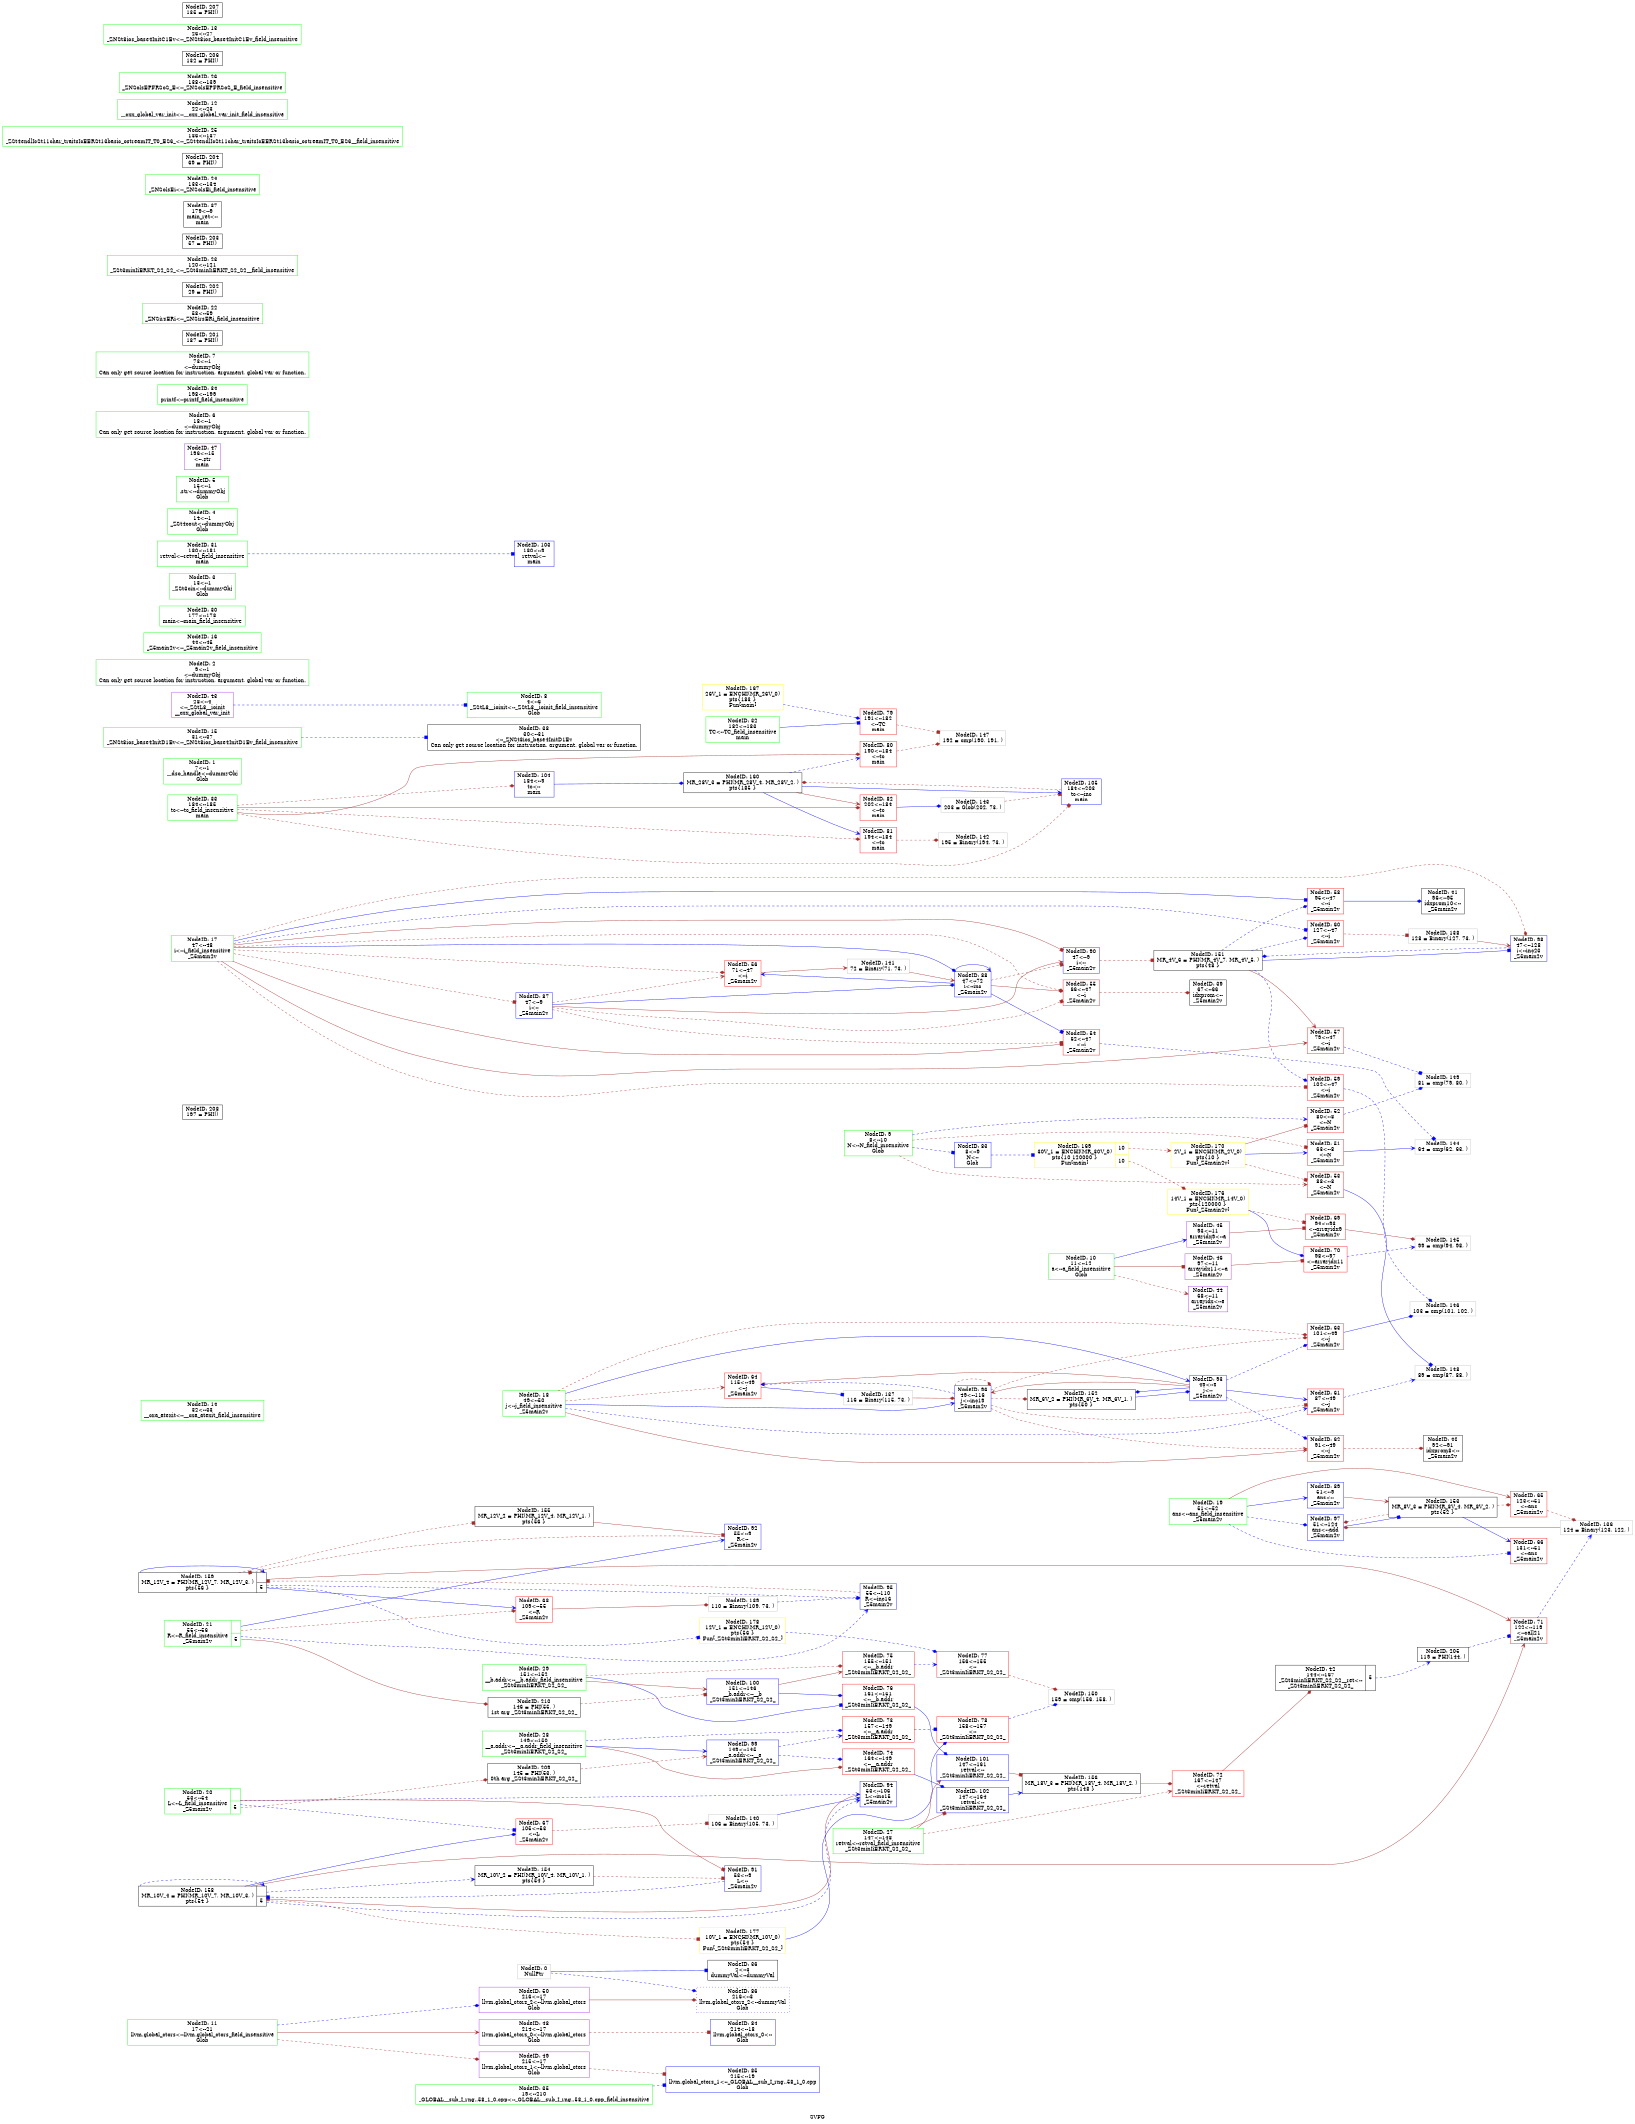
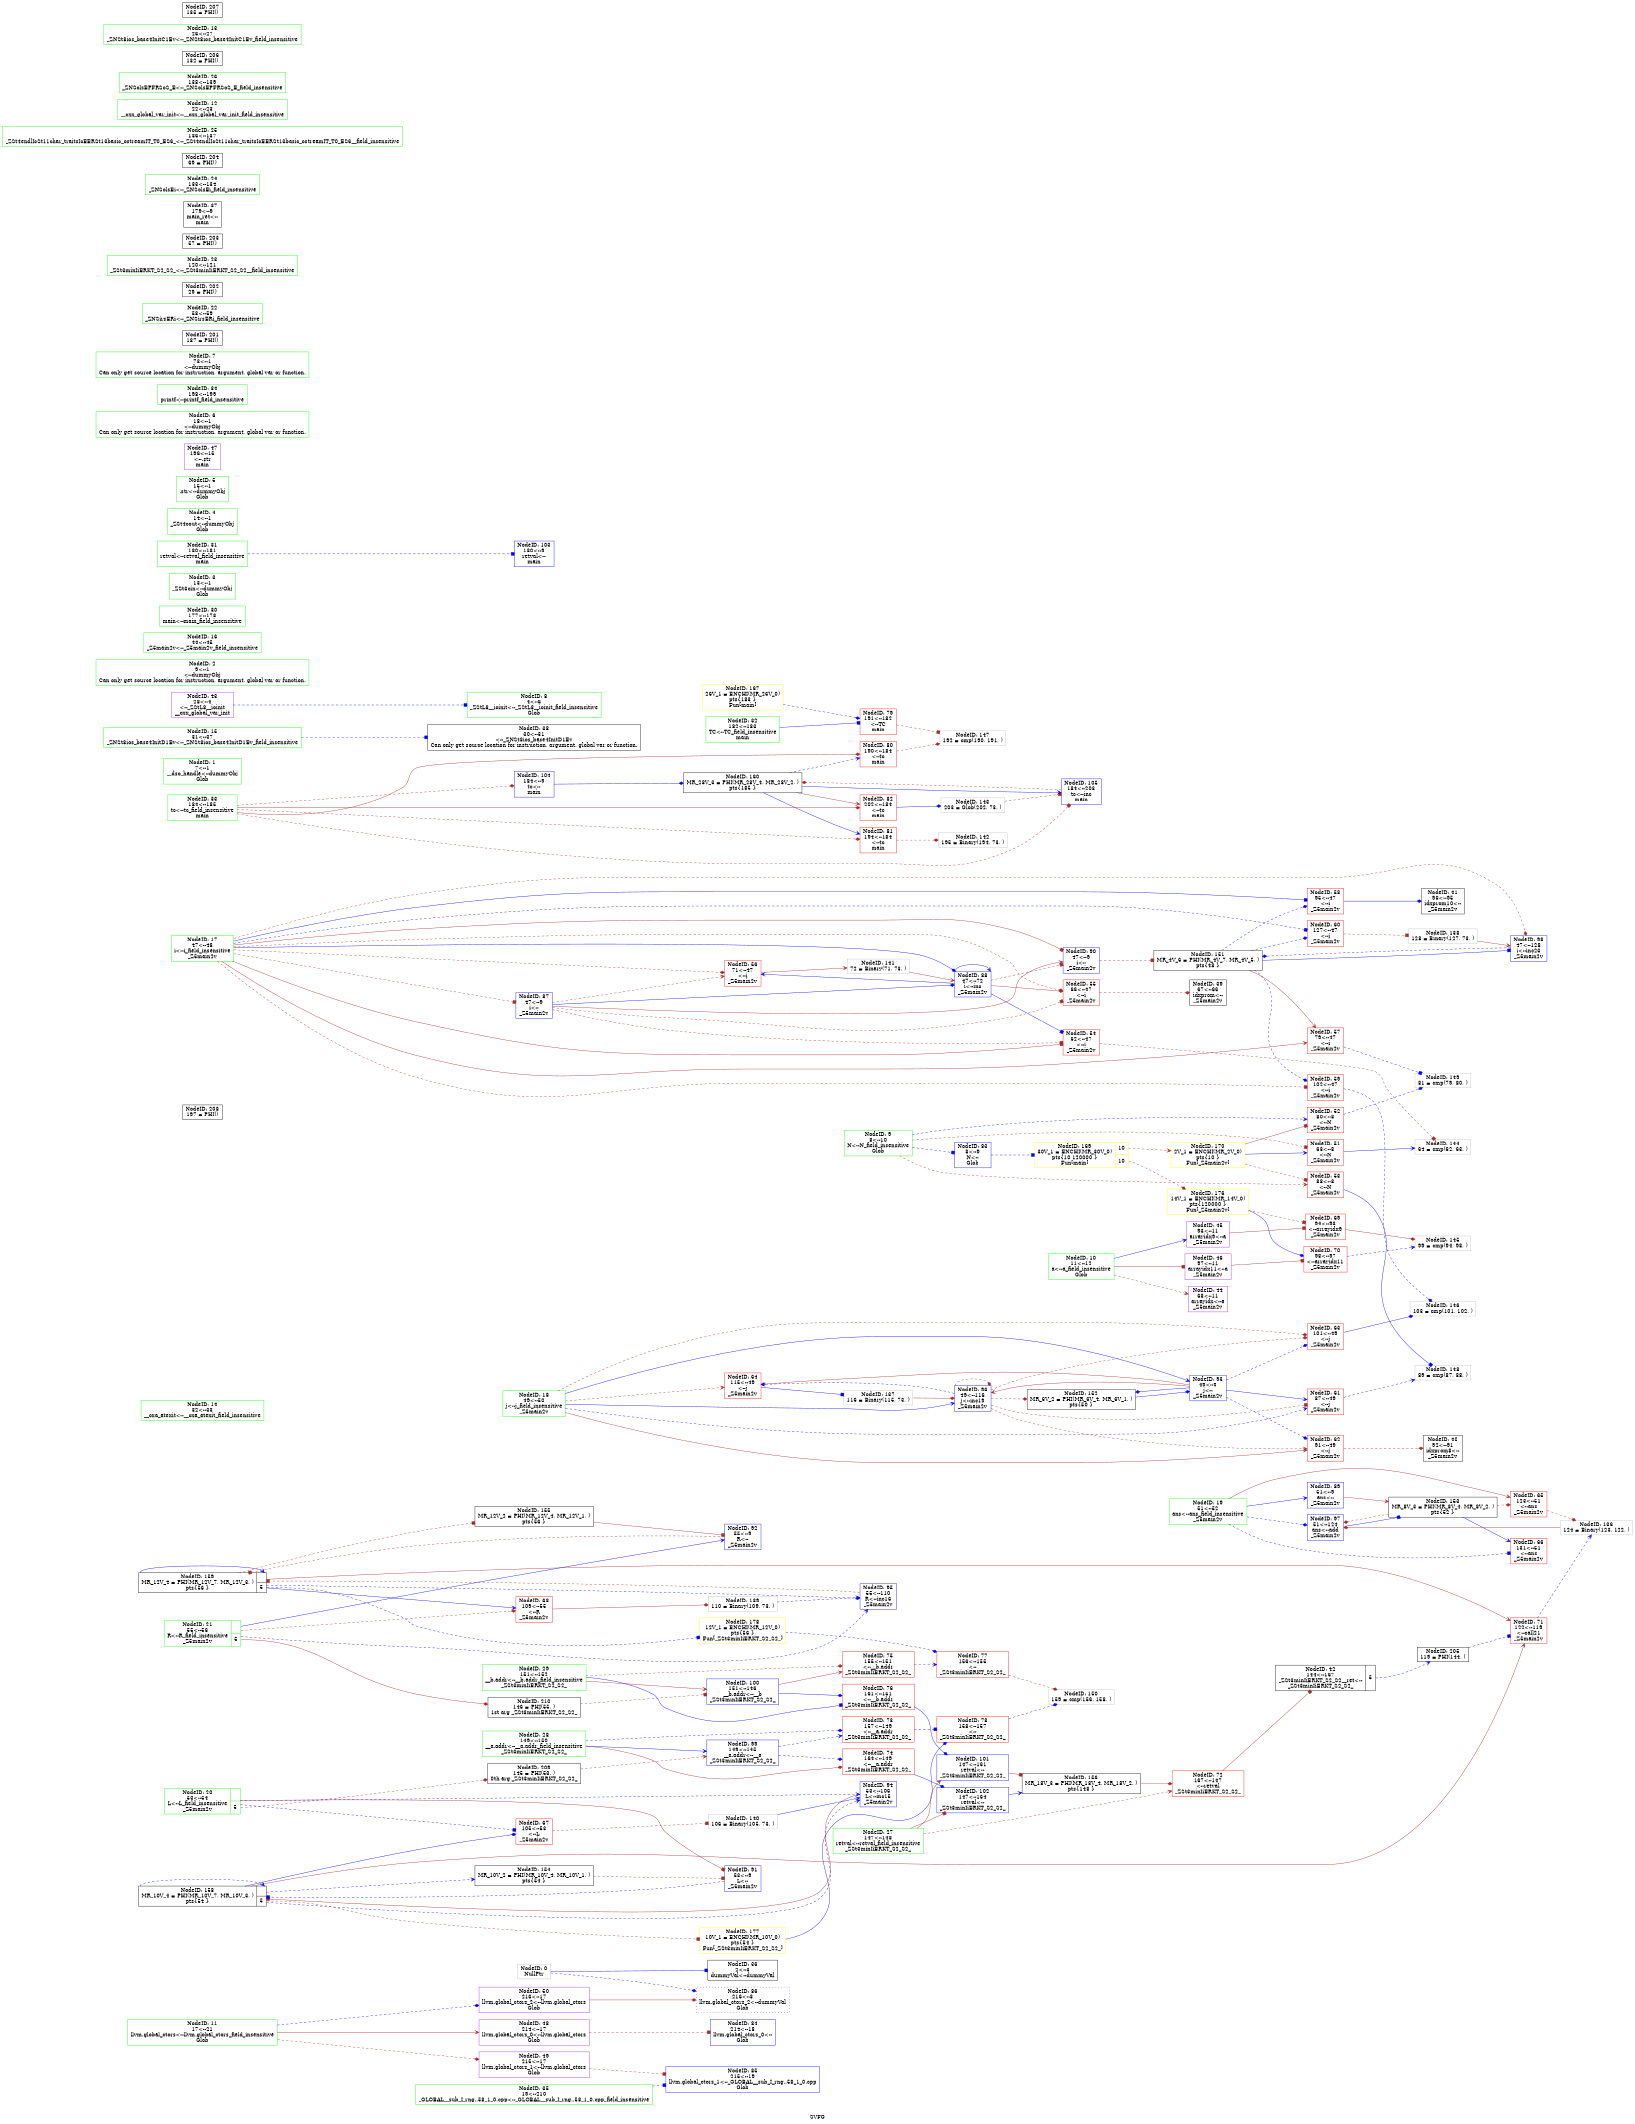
edge "NodeID: 54" -> "NodeID: 144": color blue -> brown
edge "NodeID: 72" -> "NodeID: 42": arrowhead diamond -> box
